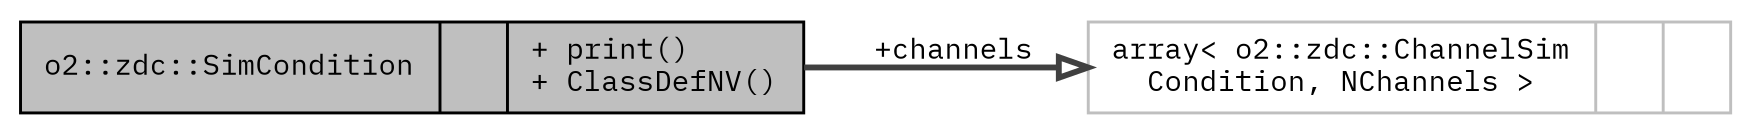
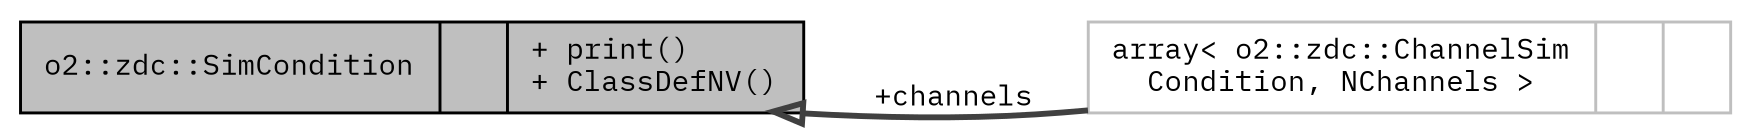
edge "o2::zdc::SimCondition" -> "array< o2::zdc::ChannelSim": reversed
